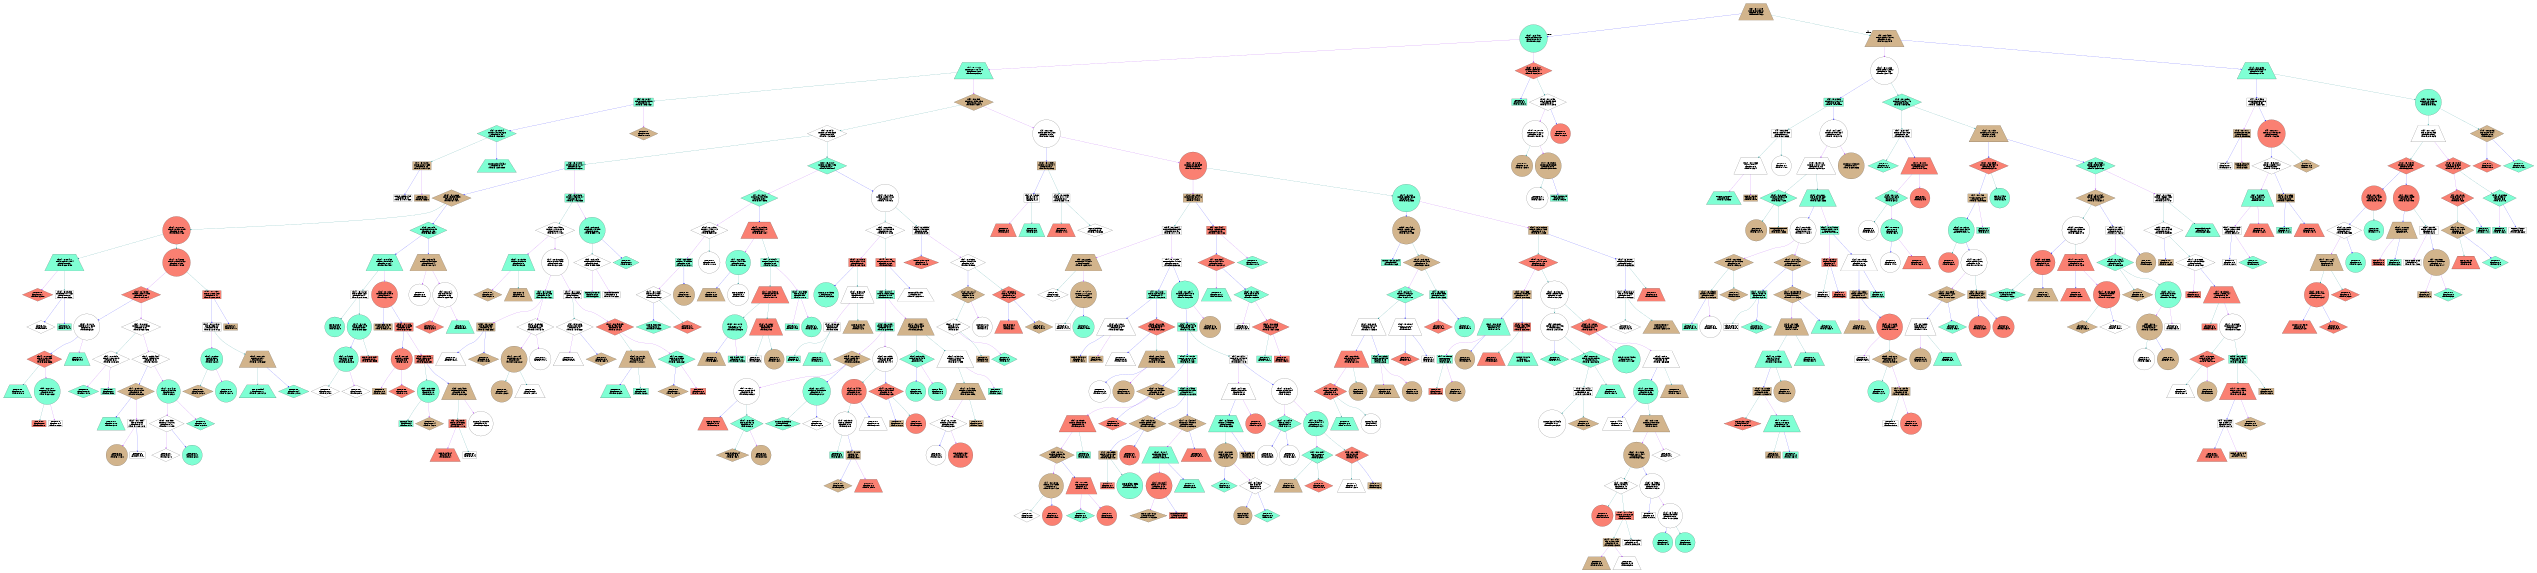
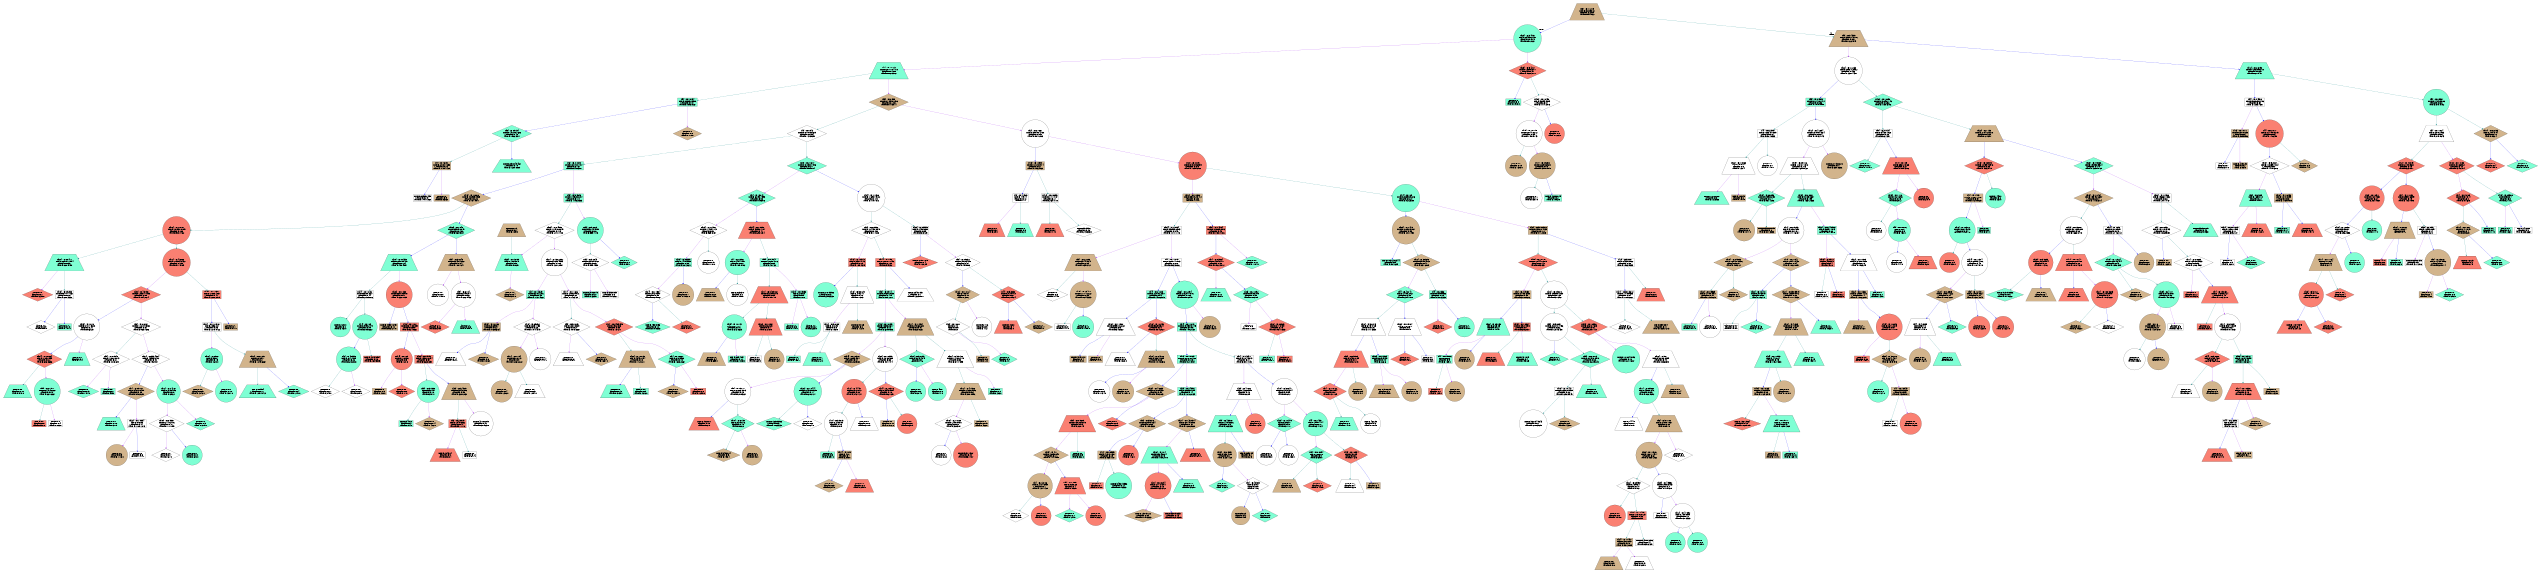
edge "X[23] <= 1.5799 mse = 106.9375 samples = 8 value = 198.25" -> "mse = 60.75 samples = 4 value = 189.5": reversed
node "mse = 0.0 samples = 5 value = 1729.0": label "mse = 0.0 samples = 5 value = 1729.0" -> "mse = 0.0 value = 5 value = 1729.0"
node "mse = 42.1875 value = 4 value = 493.25": label "mse = 42.1875 value = 4 value = 493.25" -> "mse = 42.1875 samples = 4 value = 493.25"
node "mse = 0.0 samples = 20 value = 1458.0": fillcolor white -> salmon
